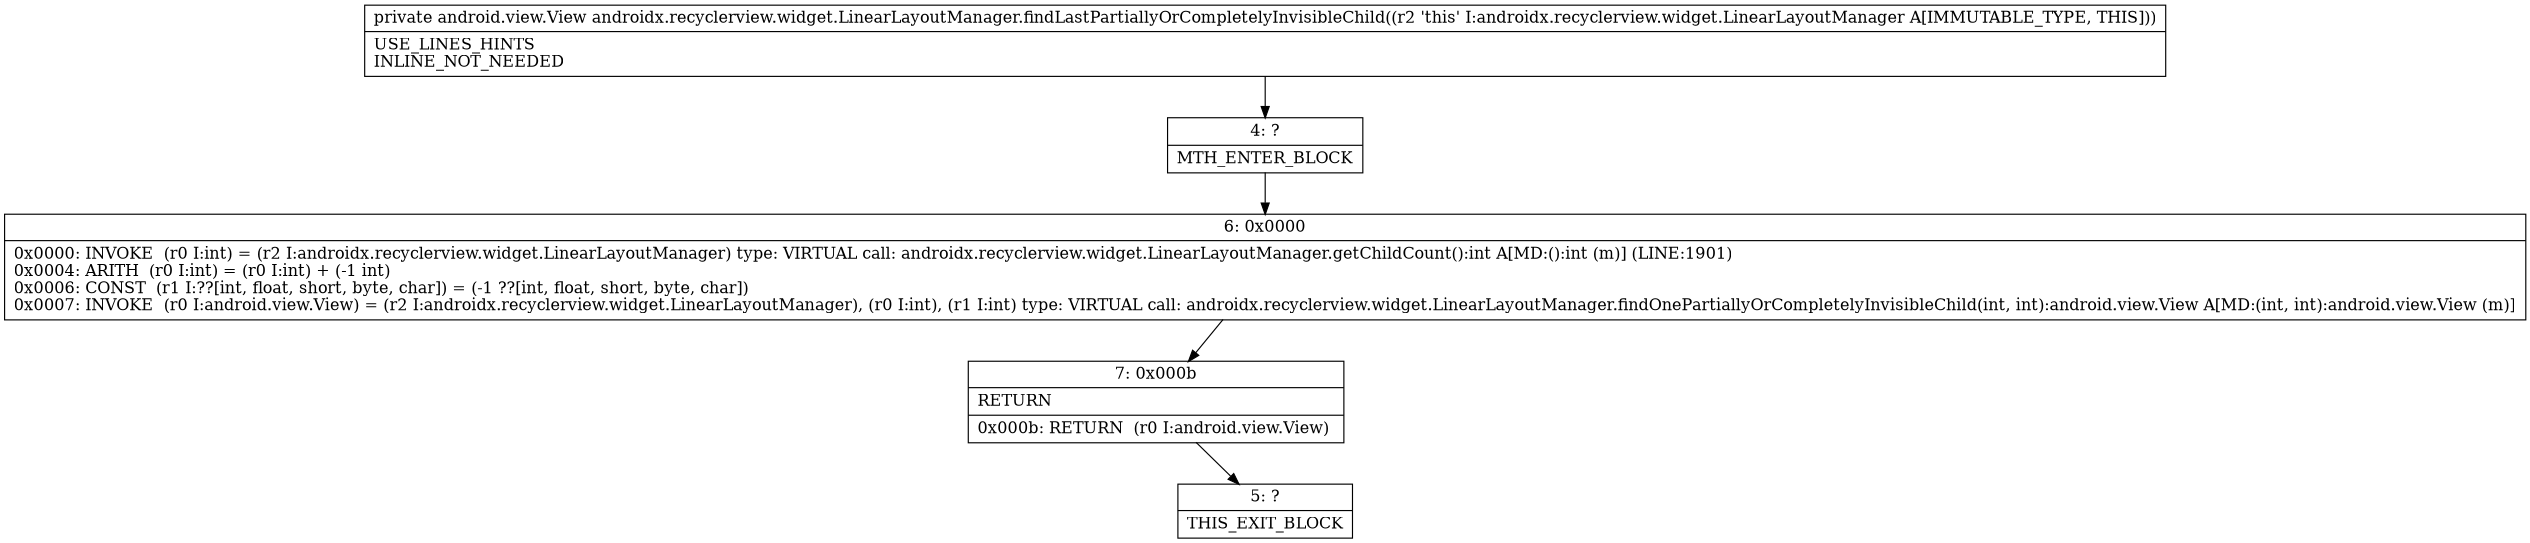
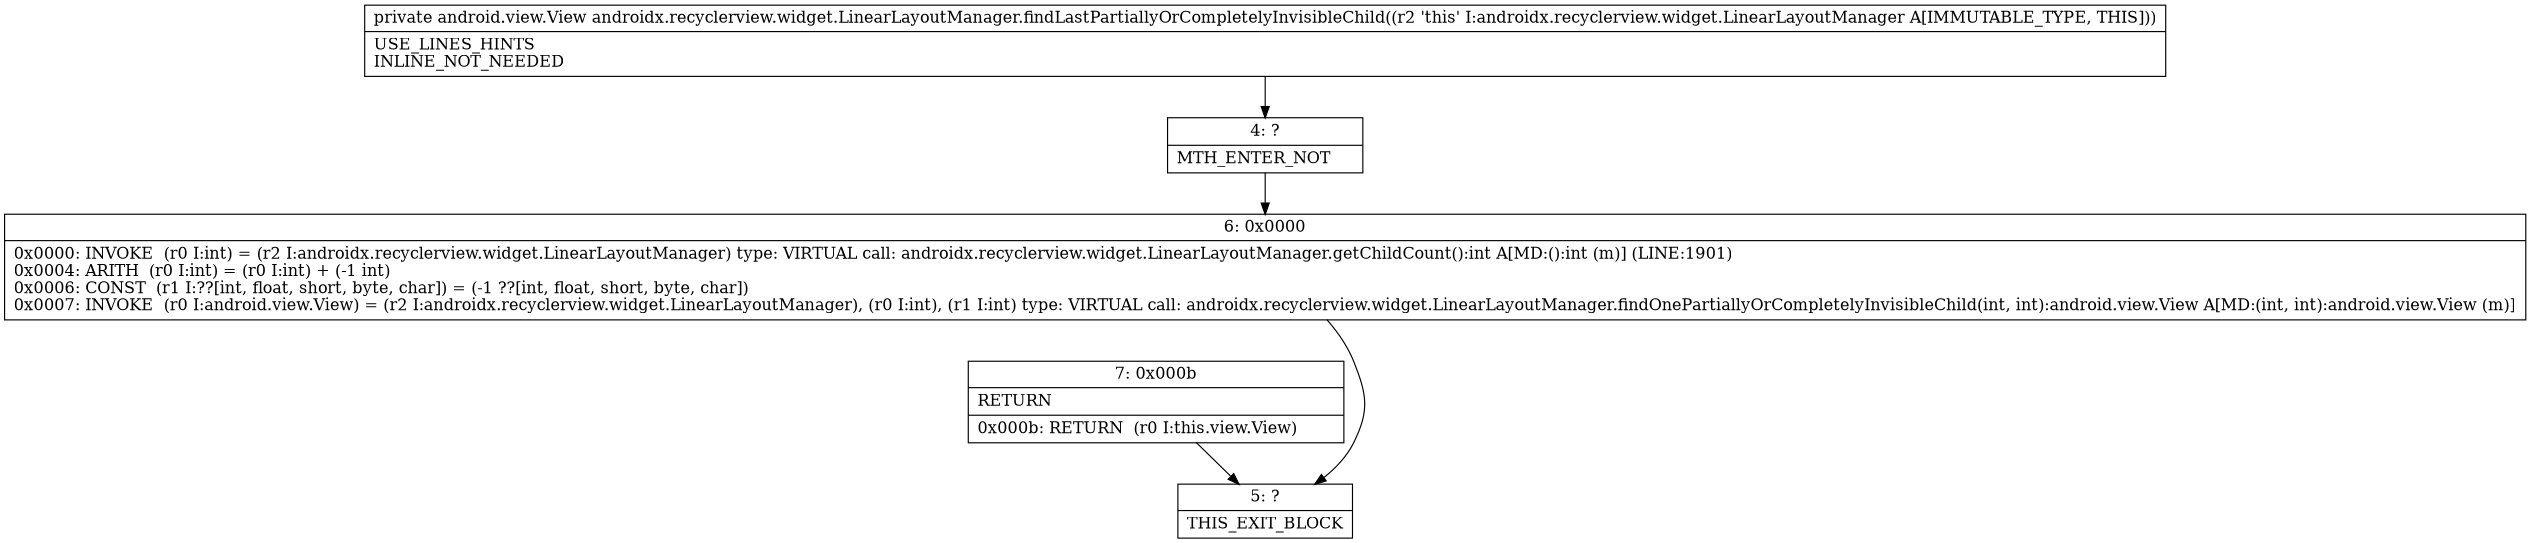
node "4: ?": text "MTH_ENTER_BLOCK" -> "MTH_ENTER_NOT"
edge "6: 0x0000" -> "7: 0x000b": now "6: 0x0000" -> "5: ?"
node "7: 0x000b": text "0x000b: RETURN  (r0 I:android.view.View)" -> "0x000b: RETURN  (r0 I:this.view.View)"
